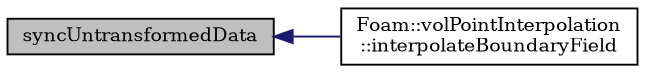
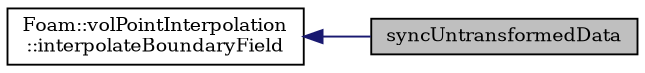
edge "Foam::volPointInterpolation ::interpolateBoundaryField" -> "syncUntransformedData": reversed
